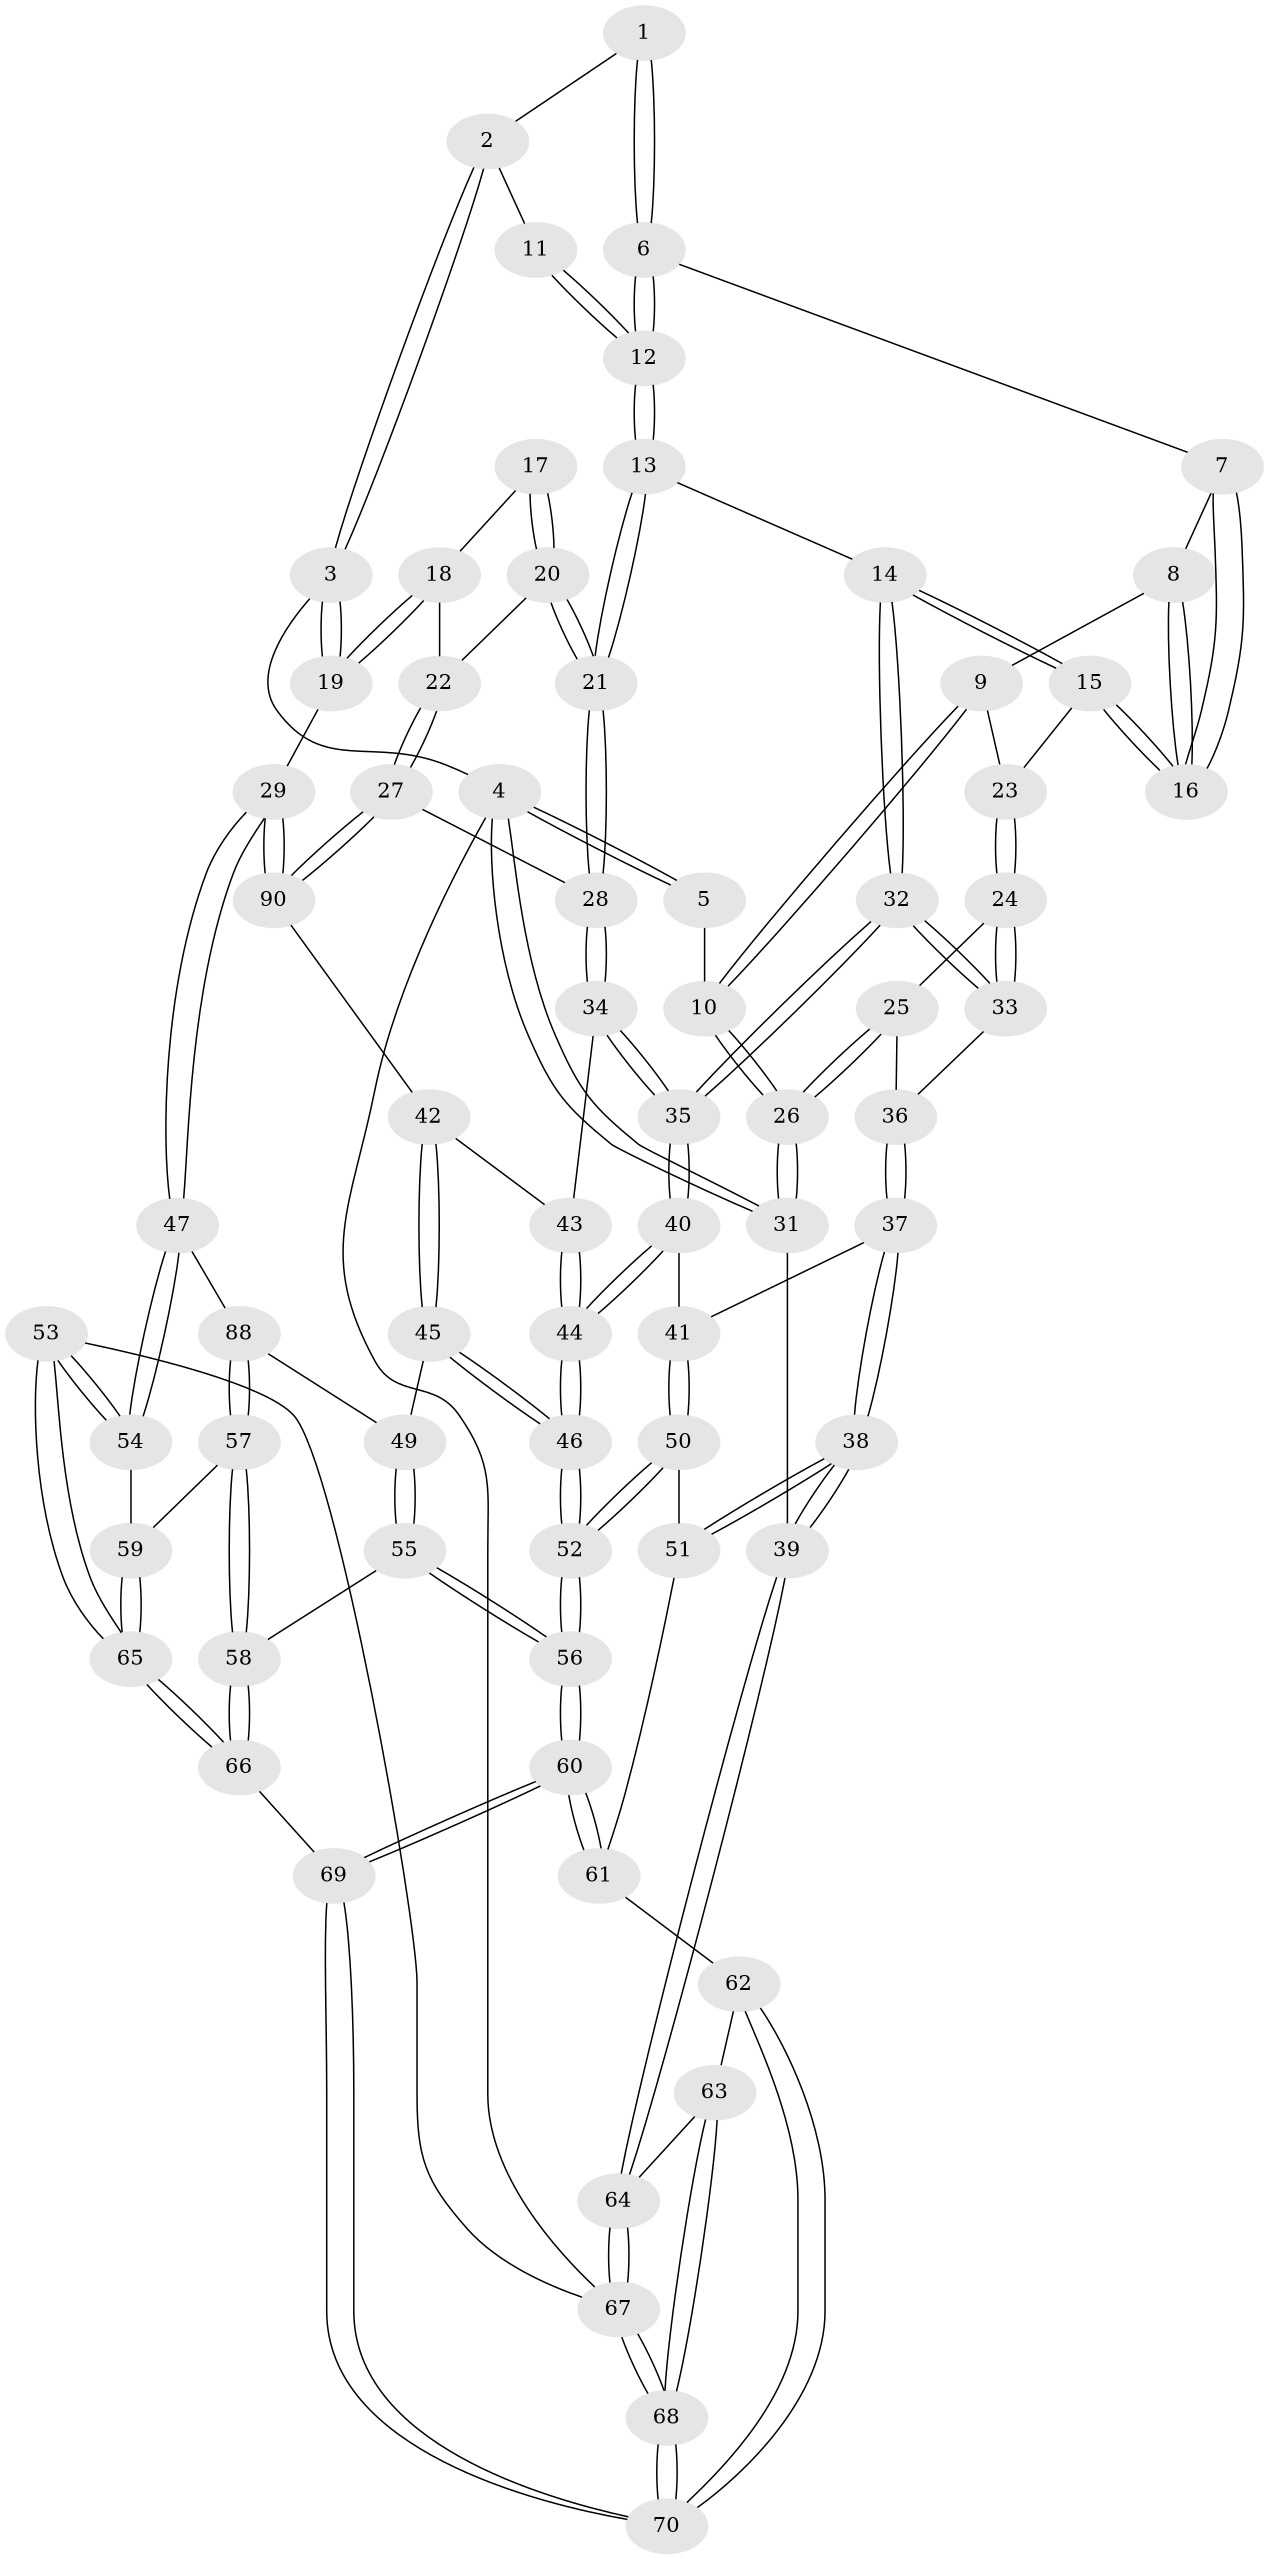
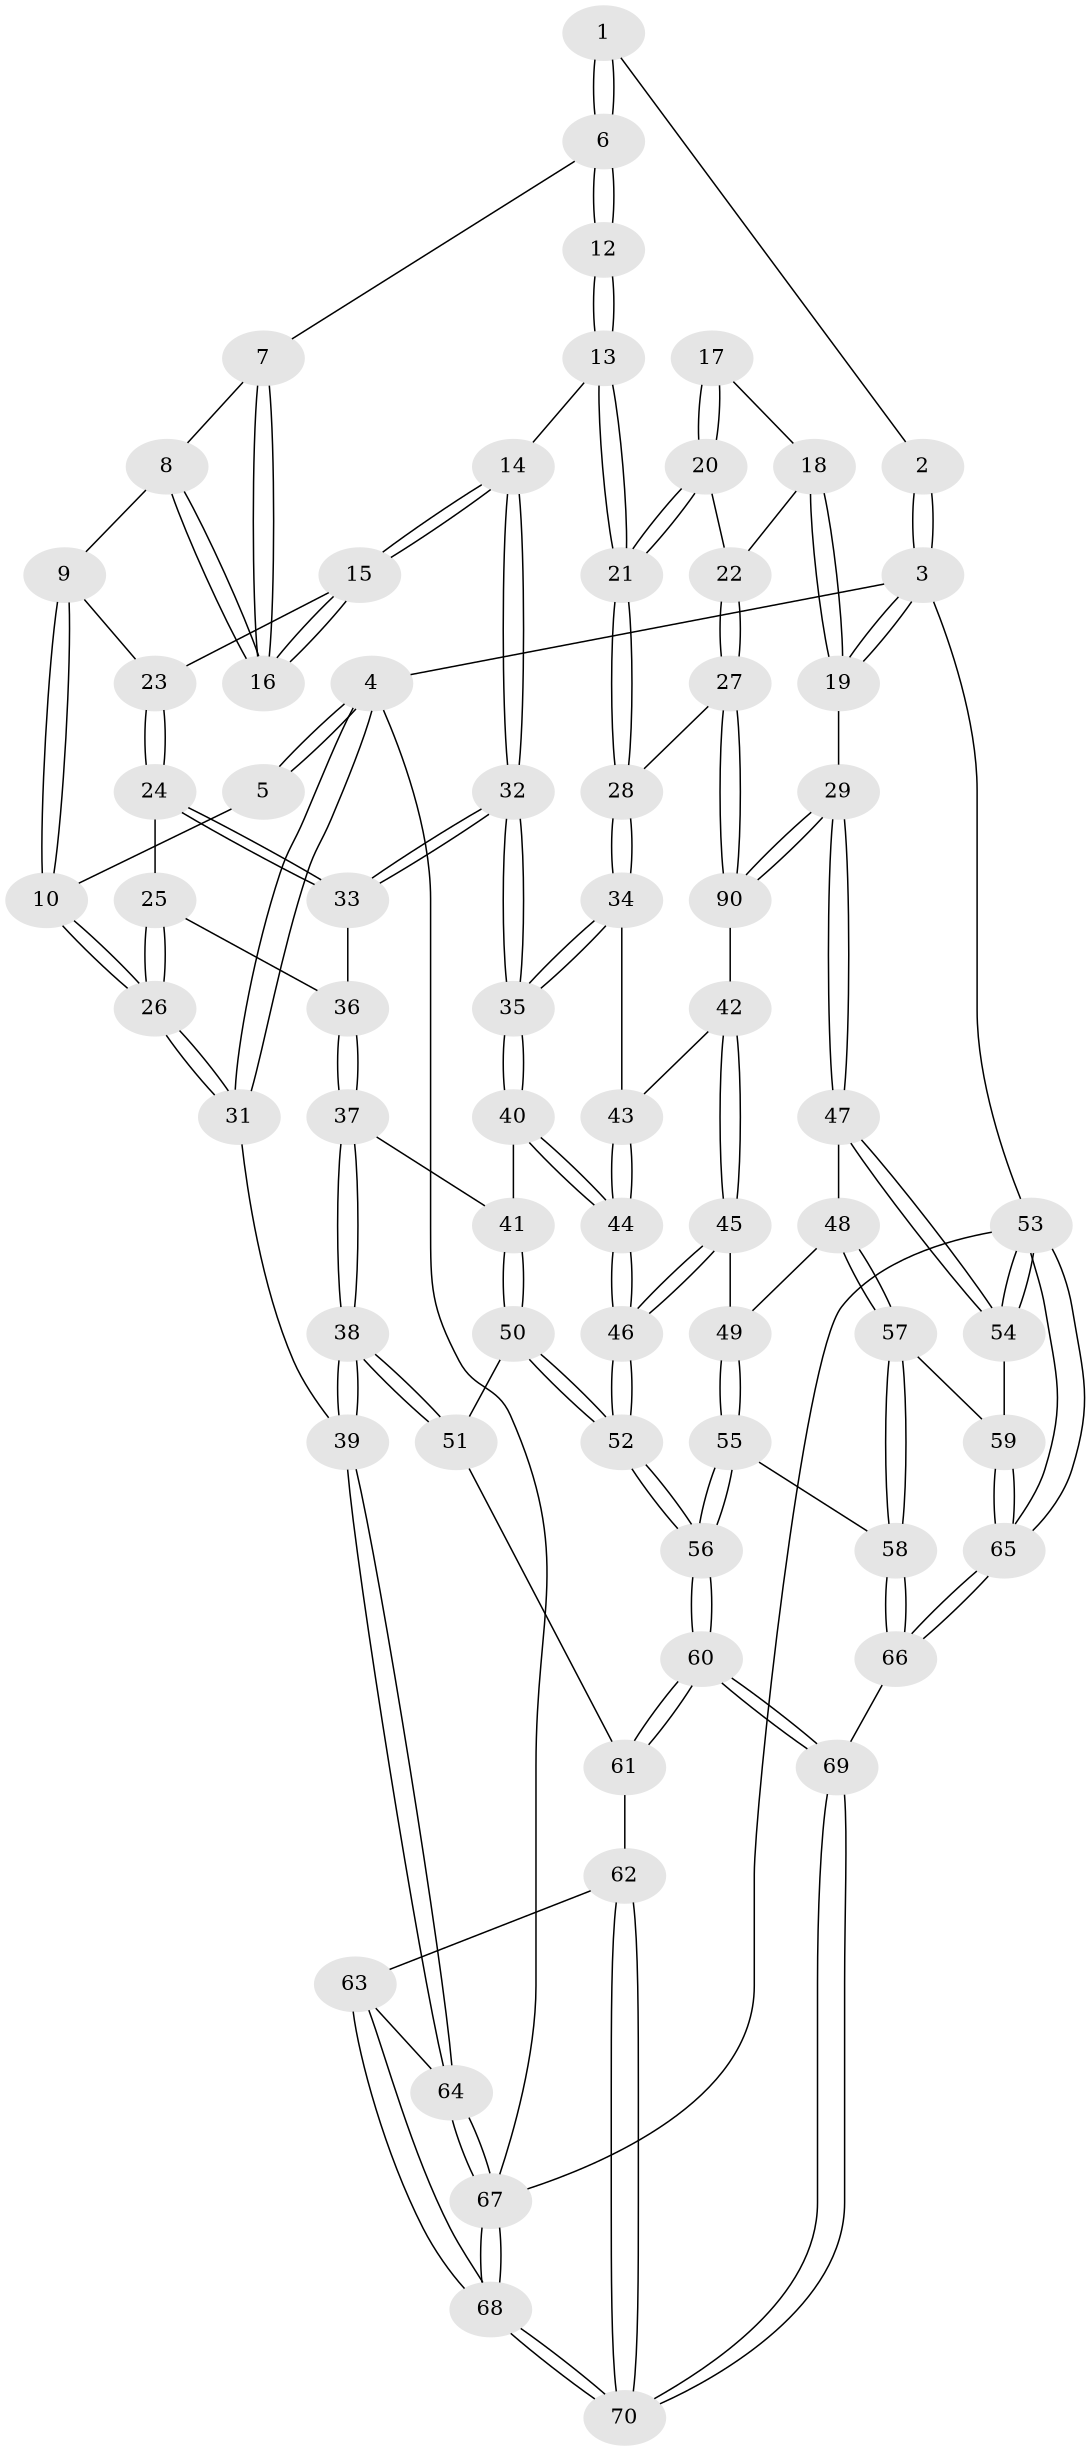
node "11": removed
edge "3" -- "53": added
node "88": label "88" -> "48"
